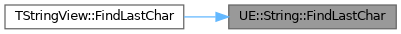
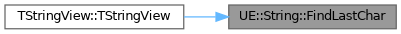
node "TStringView::FindLastChar": label "TStringView::FindLastChar" -> "TStringView::TStringView"
